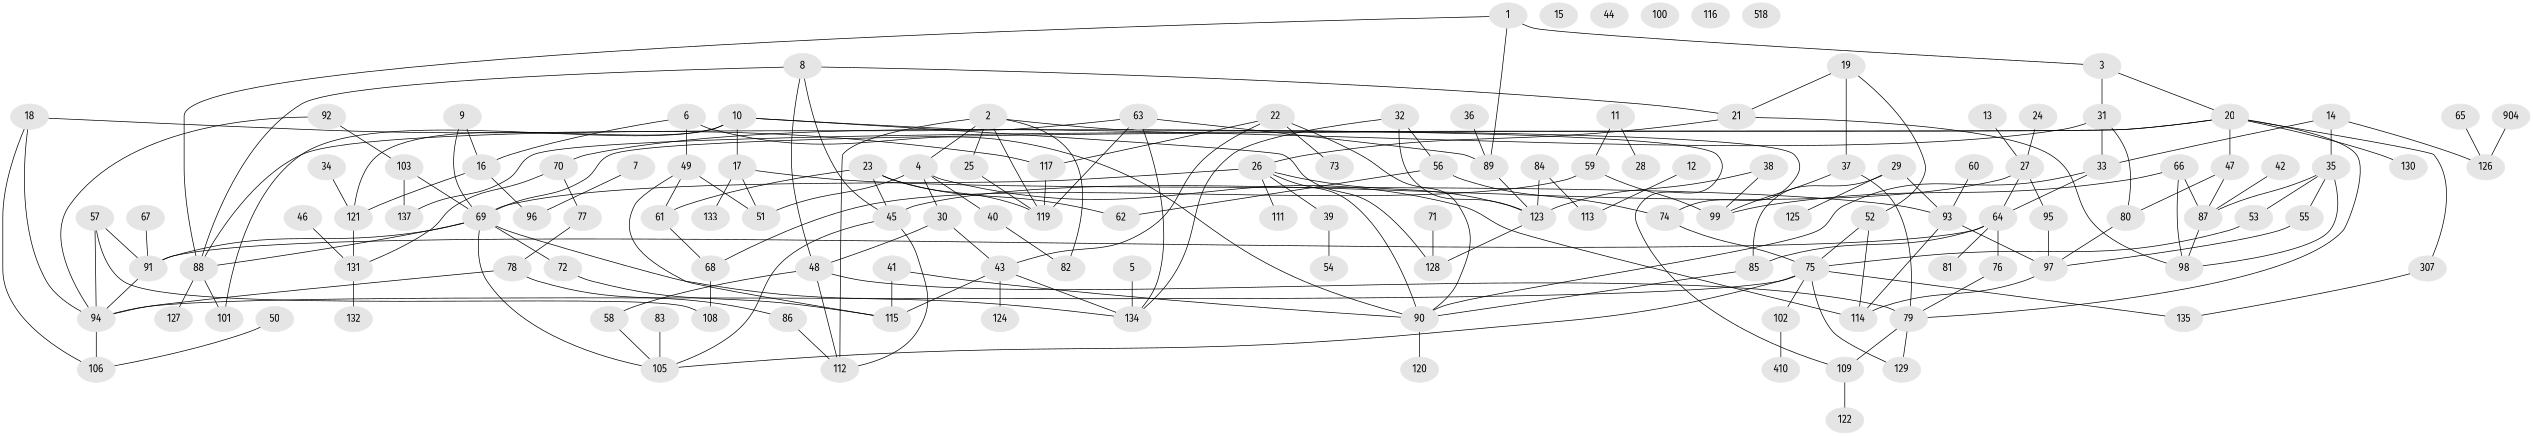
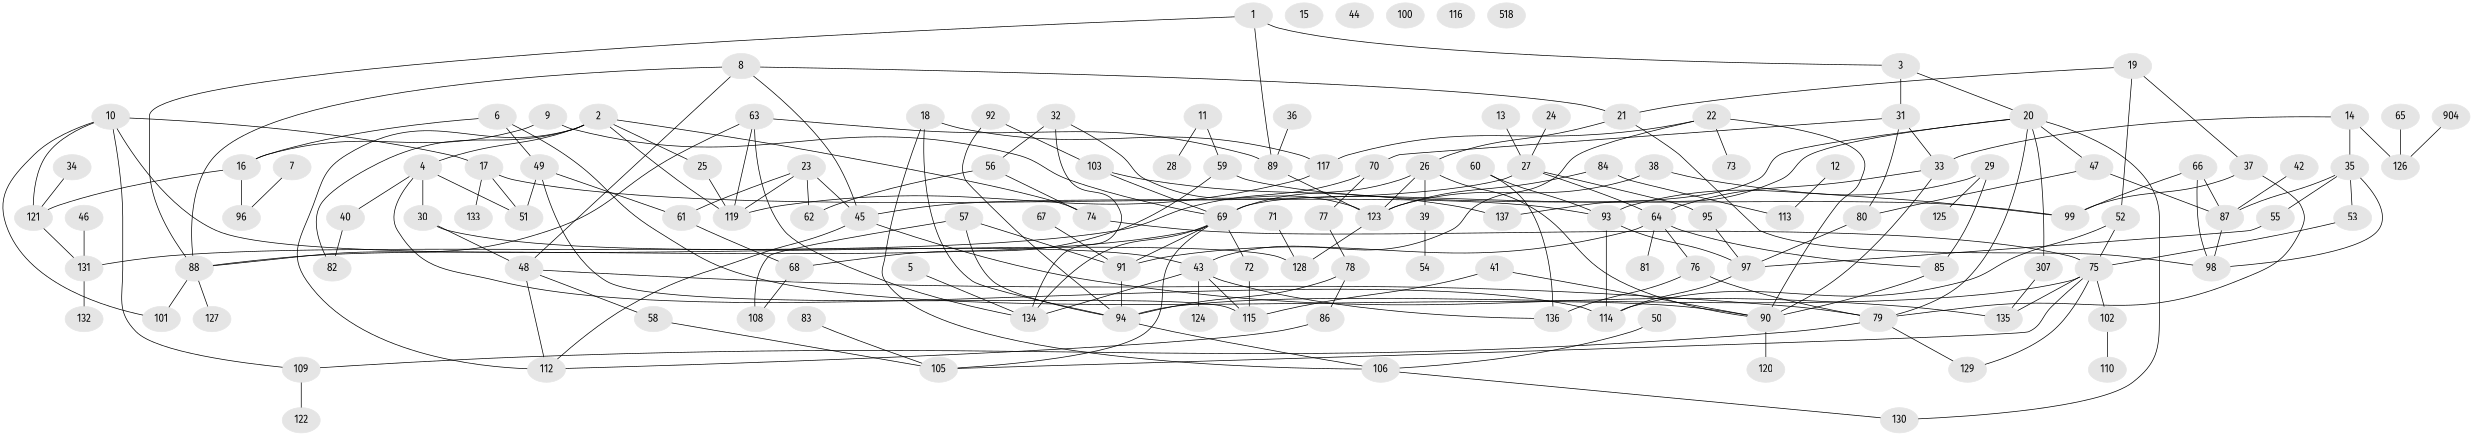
node "111": removed
edge "45" -- "105": now "45" -- "135"
node "136": added
node "410": label "410" -> "110"
edge "106" -- "130": added
